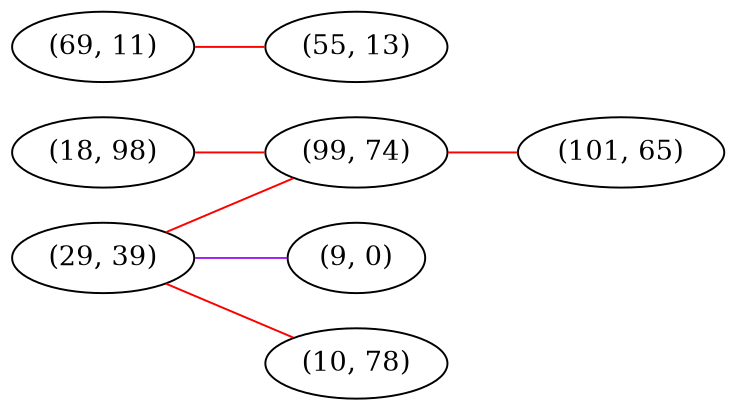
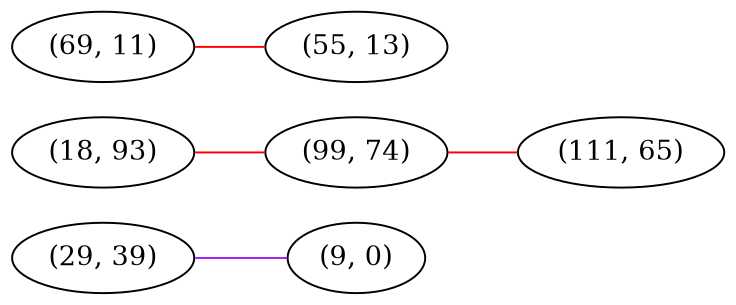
node "(18, 98)": label "(18, 98)" -> "(18, 93)"
node "(101, 65)": label "(101, 65)" -> "(111, 65)"
edge "(99, 74)" -- "(29, 39)": removed
node "(10, 78)": removed
